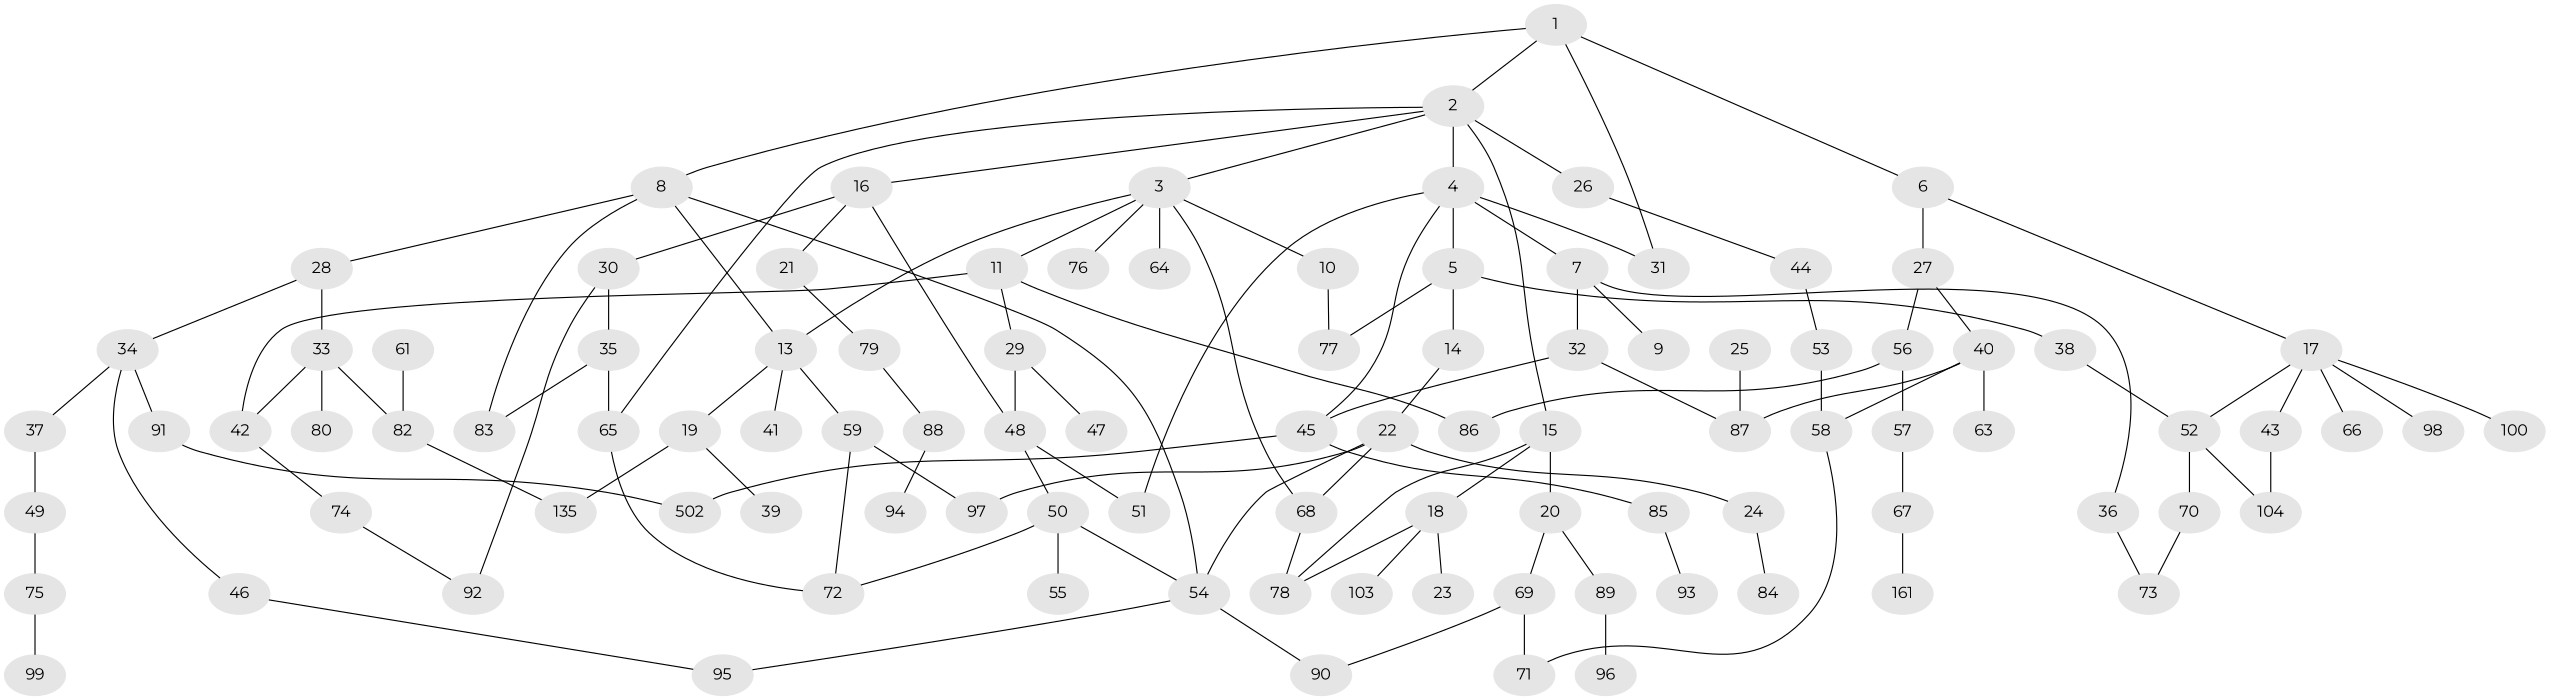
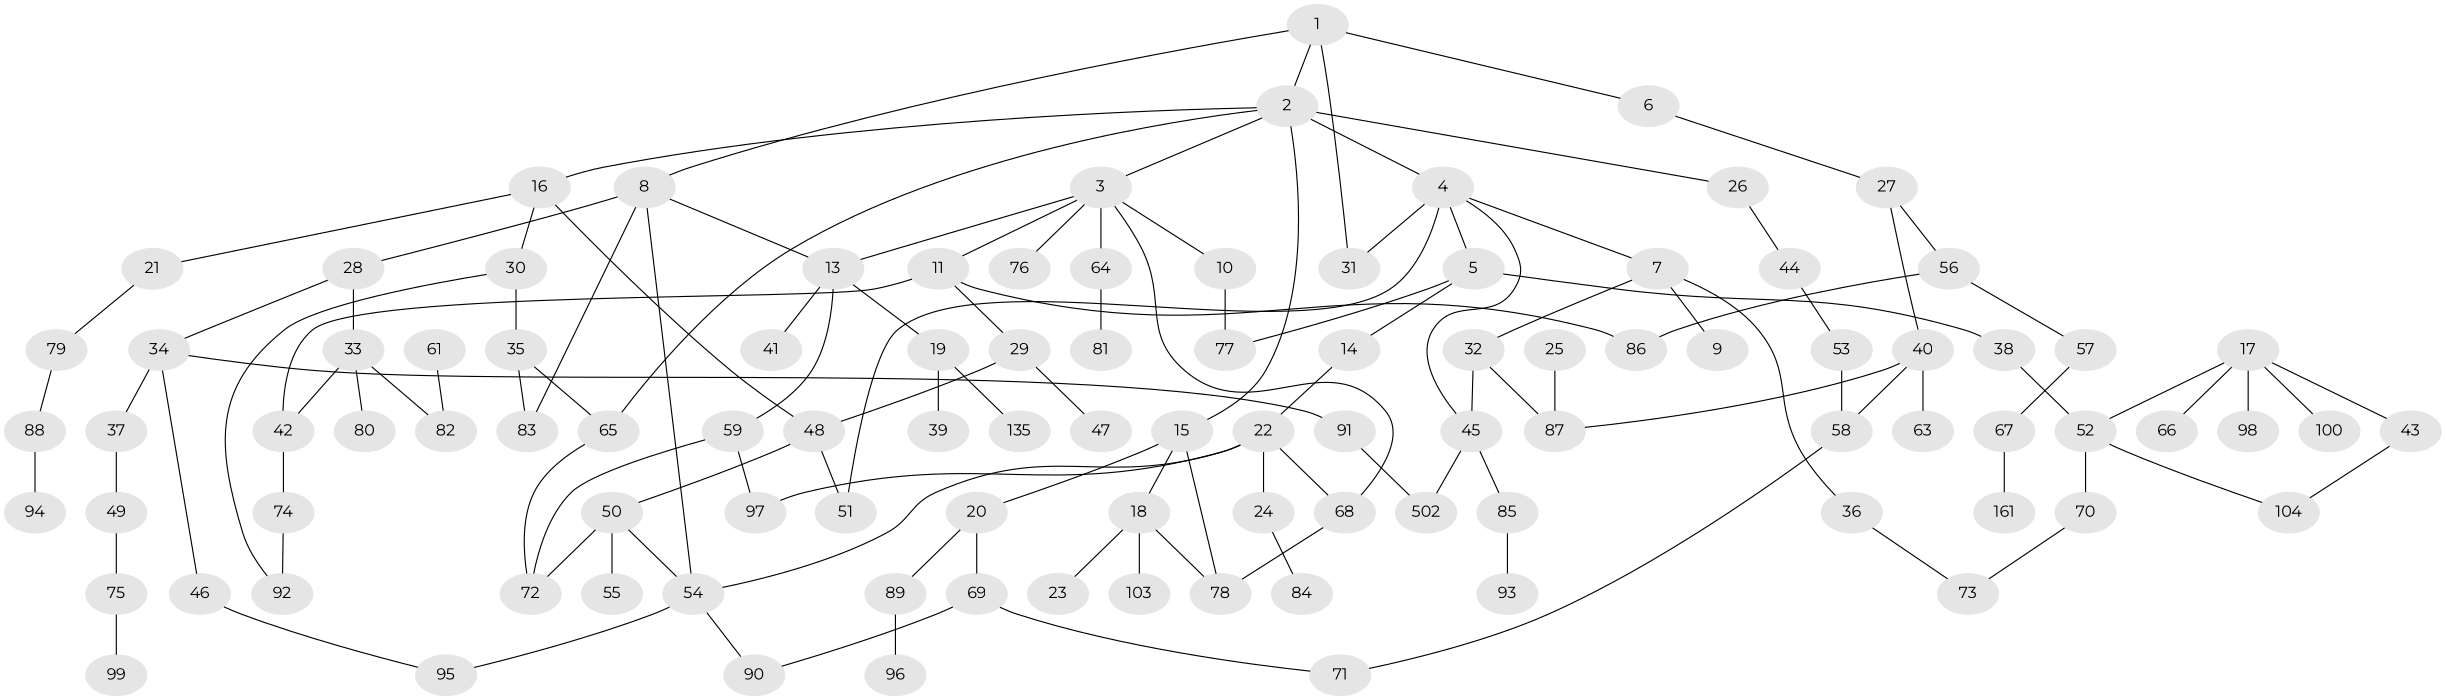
edge "6" -- "17": removed
node "81": added
edge "82" -- "135": removed
